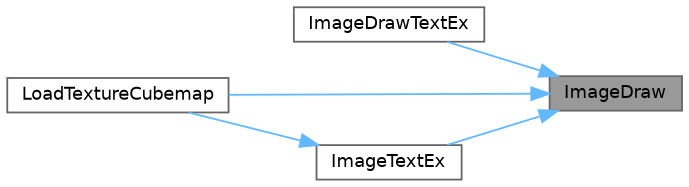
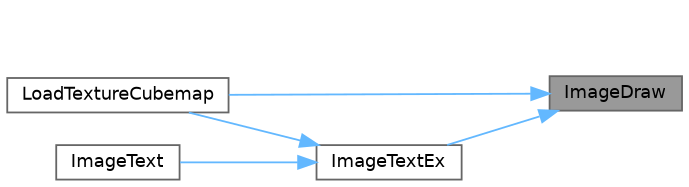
node "ImageDrawTextEx": removed
node "ImageText": added
